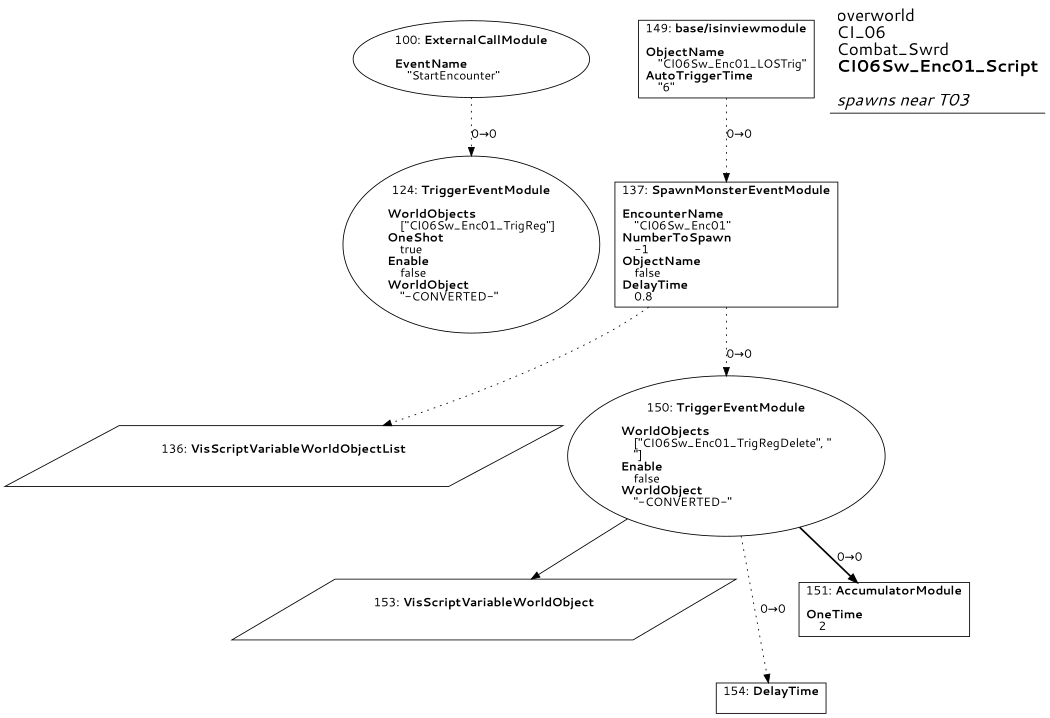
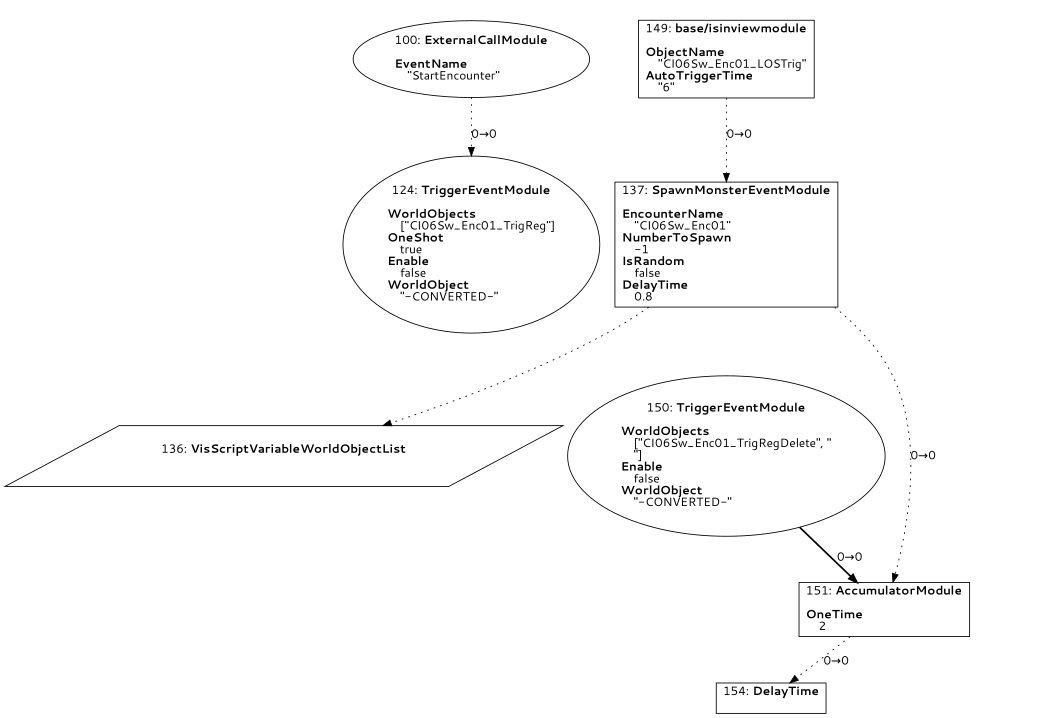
node "overworld": removed
node "137:": text "ObjectName" -> "IsRandom"
edge "137:" -> "150:": now "137:" -> "151:"
edge "150:" -> "154:": now "151:" -> "154:"
node "153:": removed
